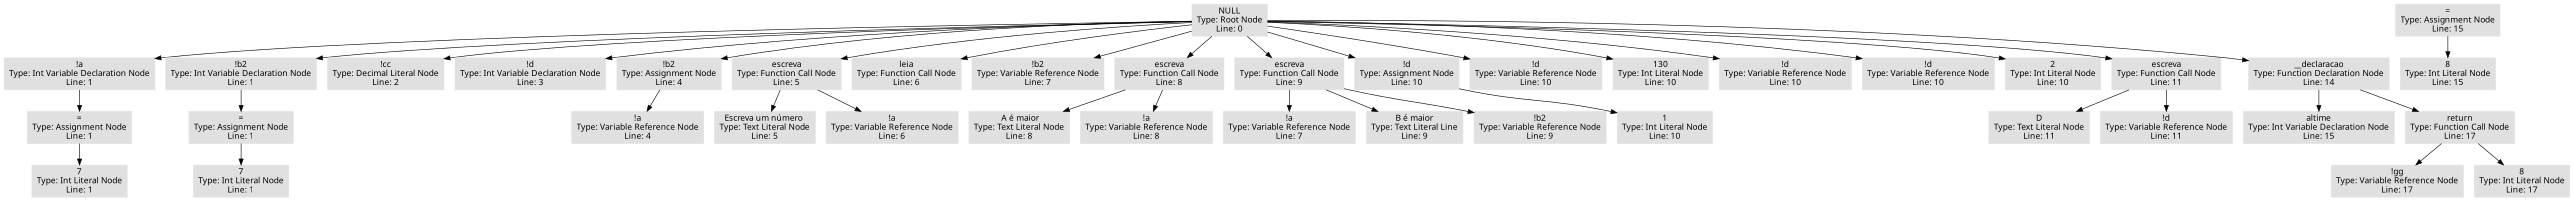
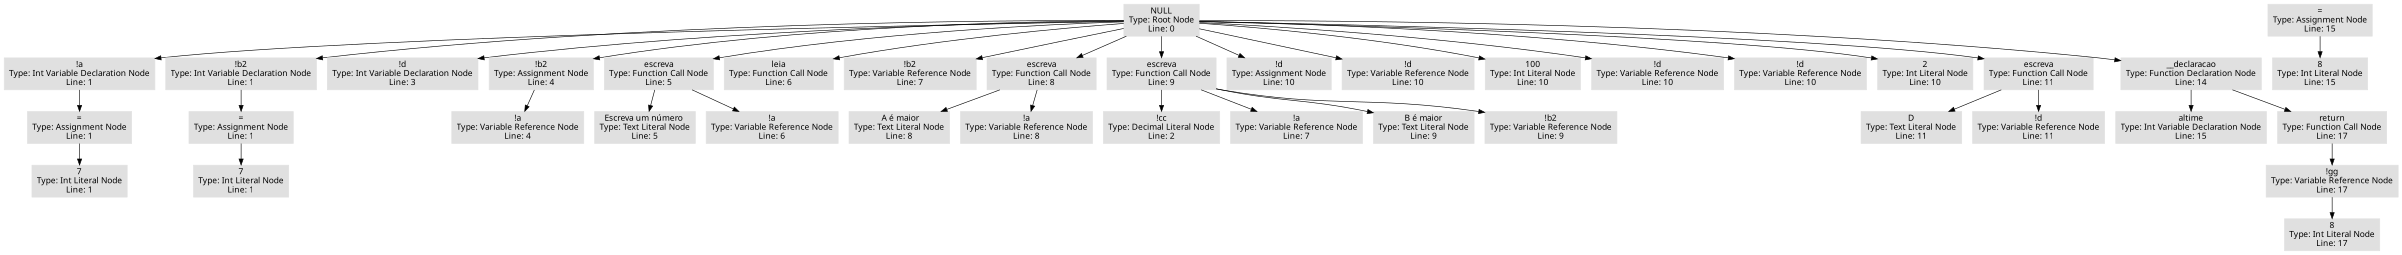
edge "NULL Type: Root Node Line: 0" -> "!cc Type: Decimal Literal Node Line: 2": now "escreva Type: Function Call Node Line: 9" -> "!cc Type: Decimal Literal Node Line: 2"
node "130 Type: Int Literal Node Line: 10": label "130 Type: Int Literal Node Line: 10" -> "100 Type: Int Literal Node Line: 10"
node "B é maior Type: Text Literal Line Line: 9": label "B é maior Type: Text Literal Line Line: 9" -> "B é maior Type: Text Literal Node Line: 9"
node "1 Type: Int Literal Node Line: 10": removed
edge "return Type: Function Call Node Line: 17" -> "8 Type: Int Literal Node Line: 17": now "!gg Type: Variable Reference Node Line: 17" -> "8 Type: Int Literal Node Line: 17"
